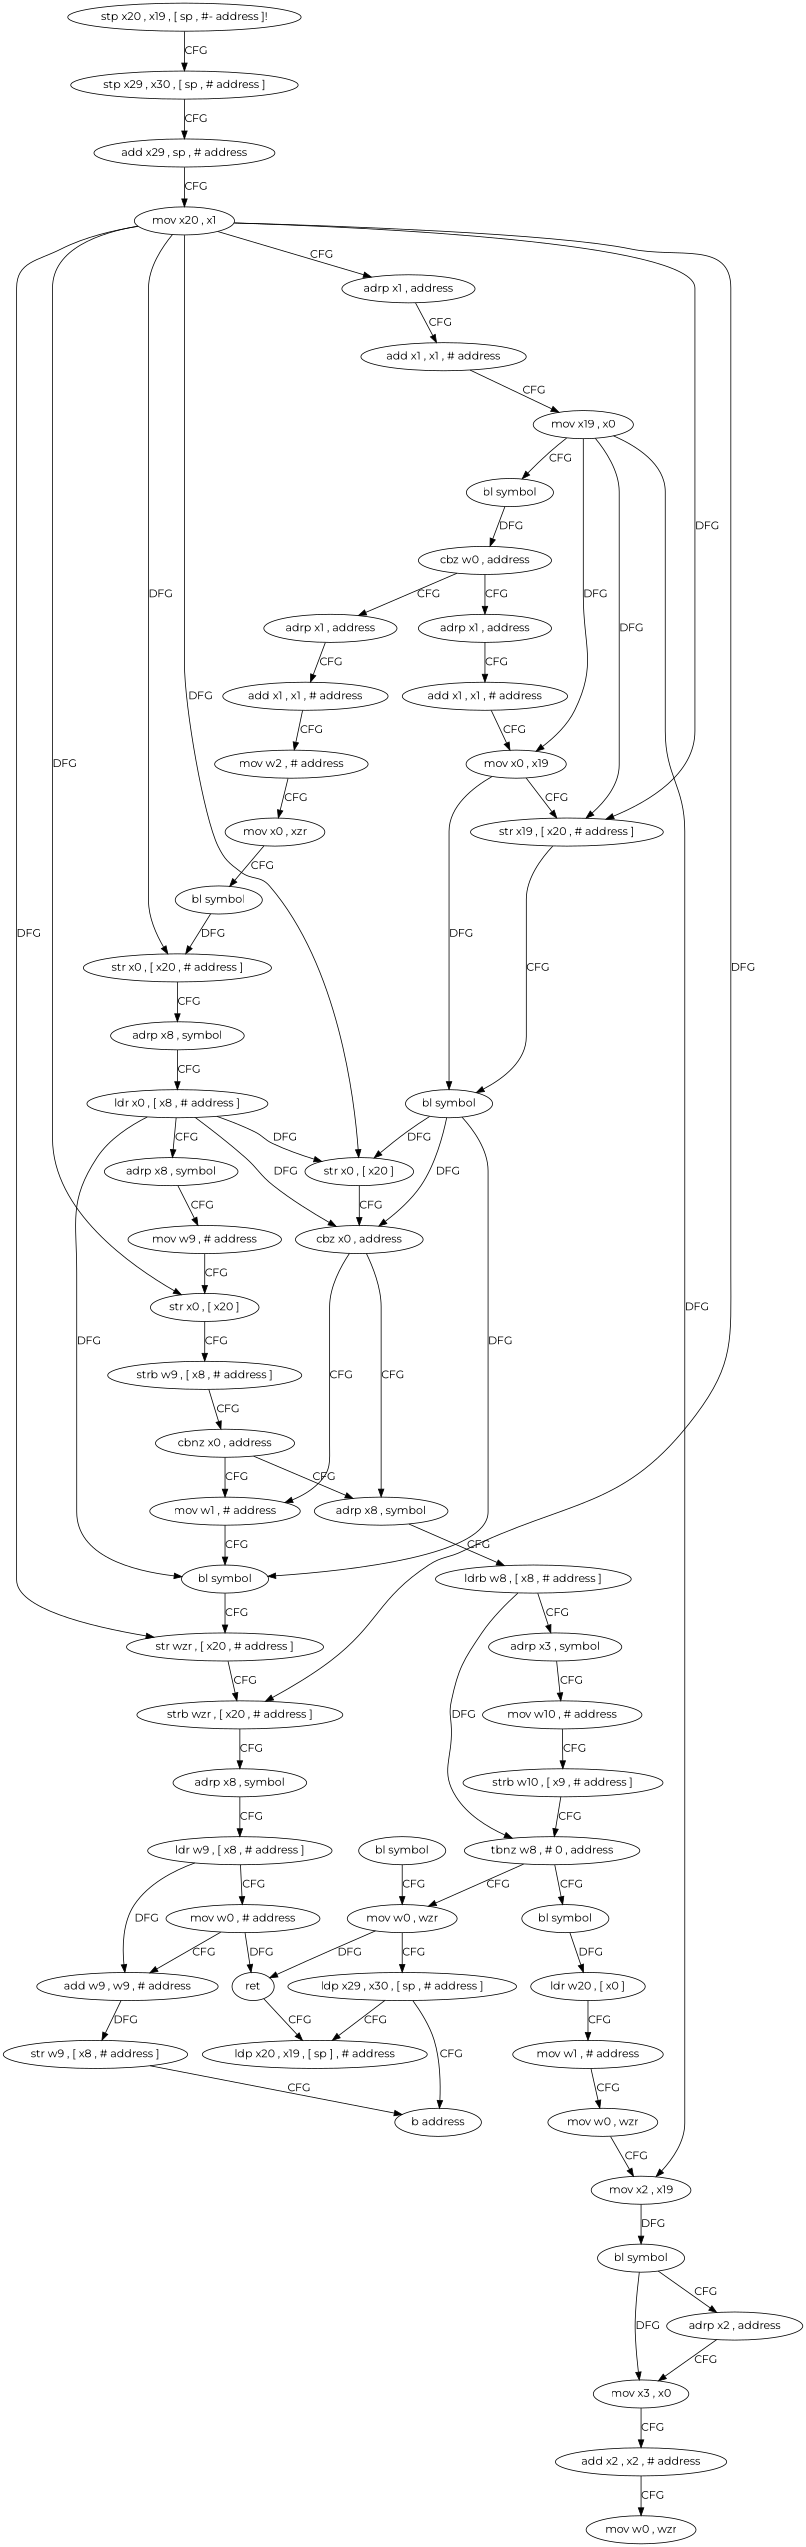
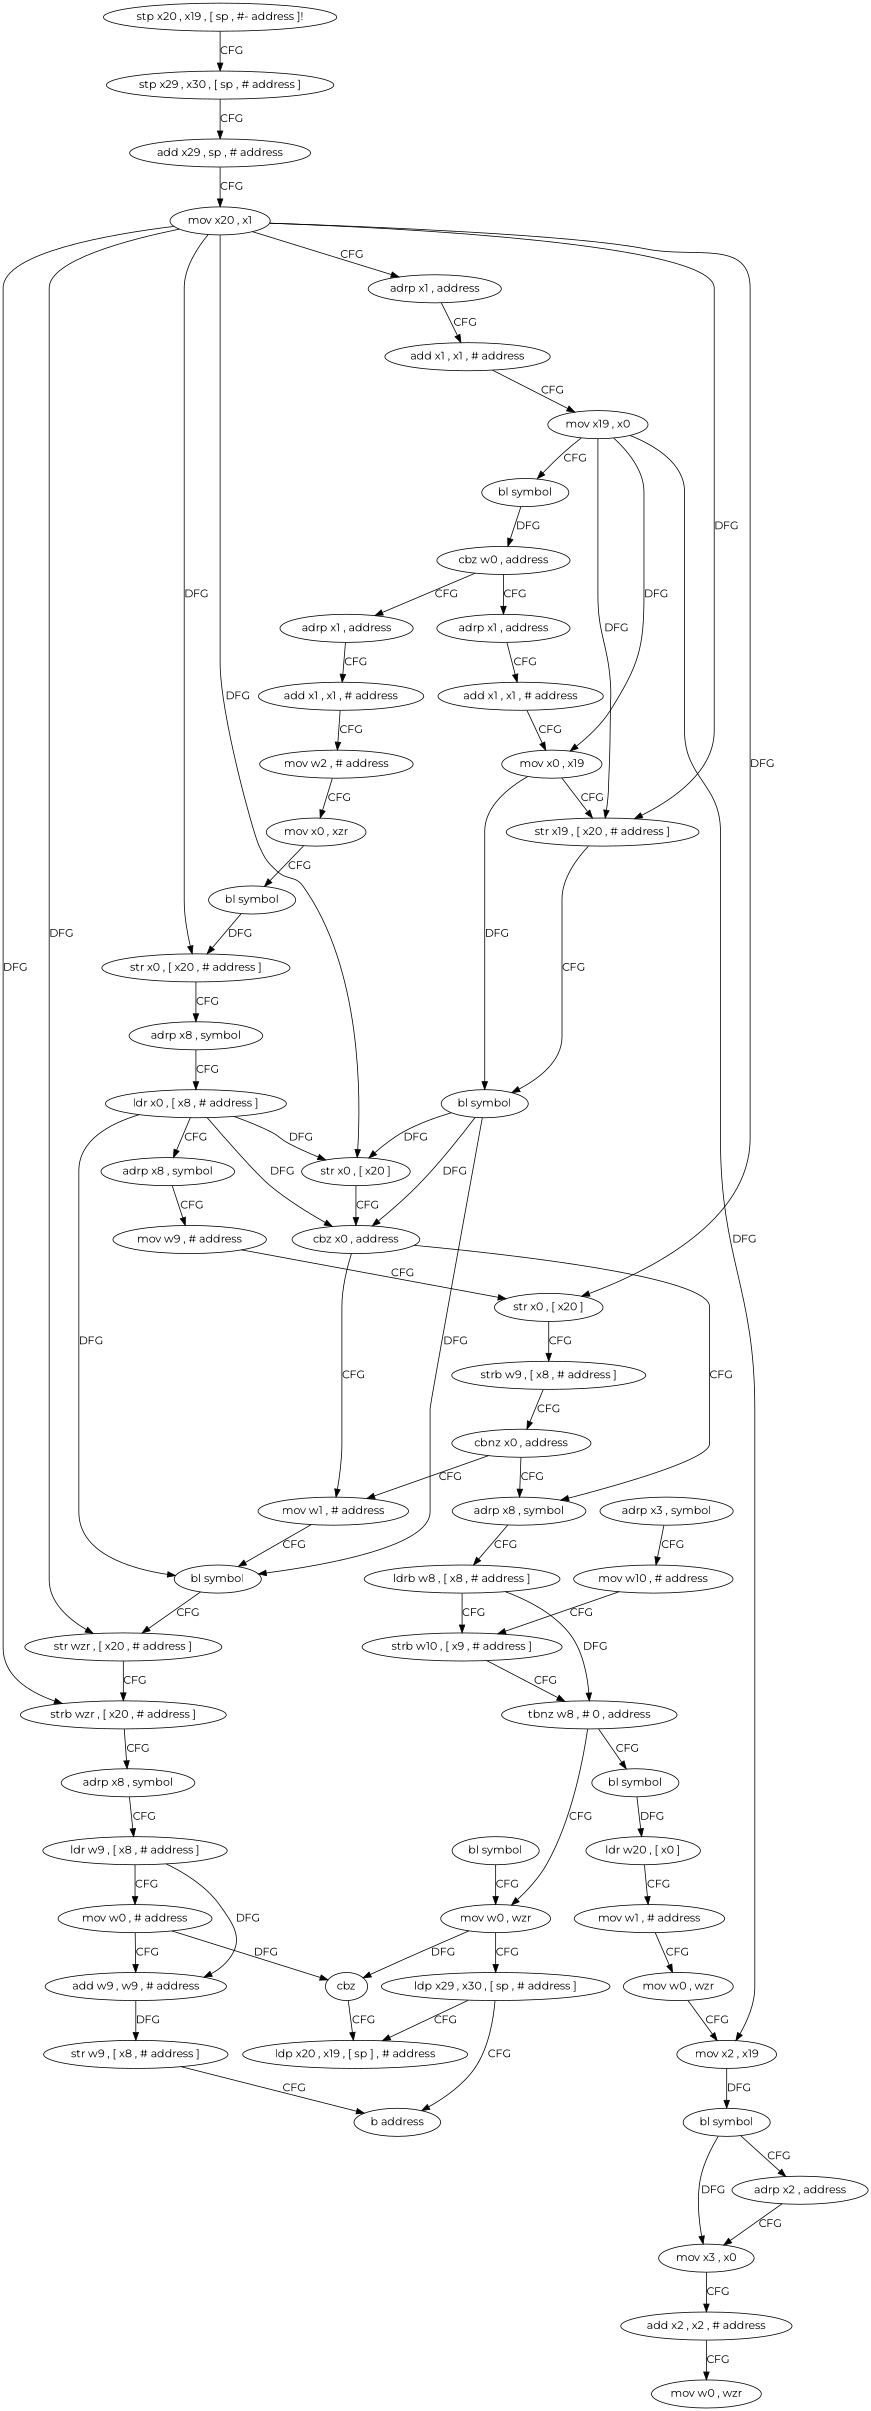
edge "ldrb w8 , [ x8 , # address ]" -> "adrp x3 , symbol": now "ldrb w8 , [ x8 , # address ]" -> "strb w10 , [ x9 , # address ]"
node "ret": label "ret" -> "cbz"
